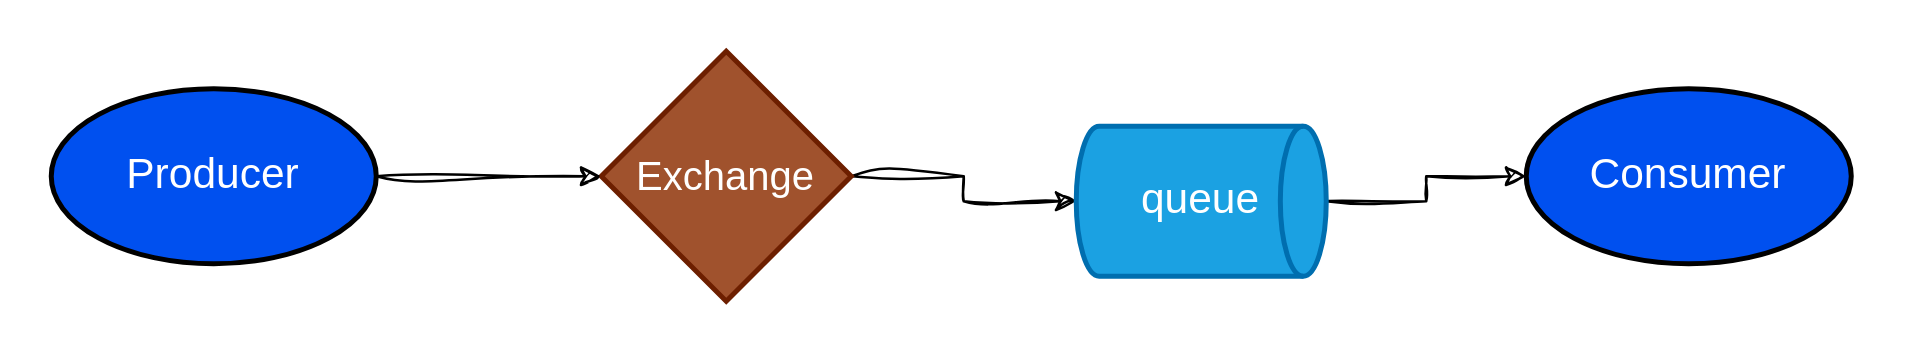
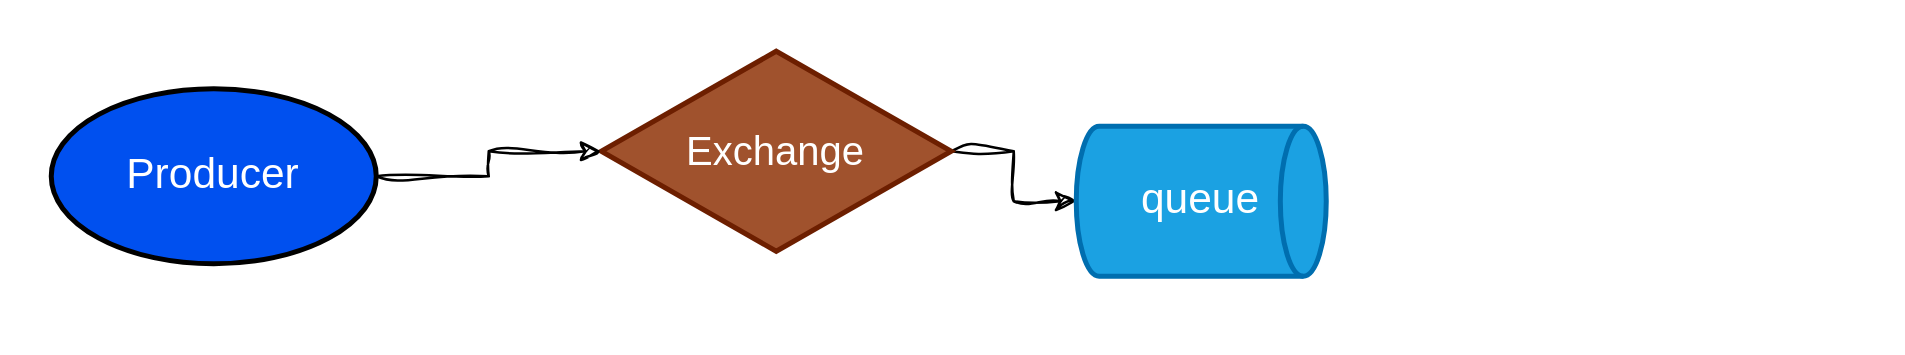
node "Exchange": size 250x250 -> 350x200
node "Consumer": removed
edge "queue" -> "Consumer": removed
